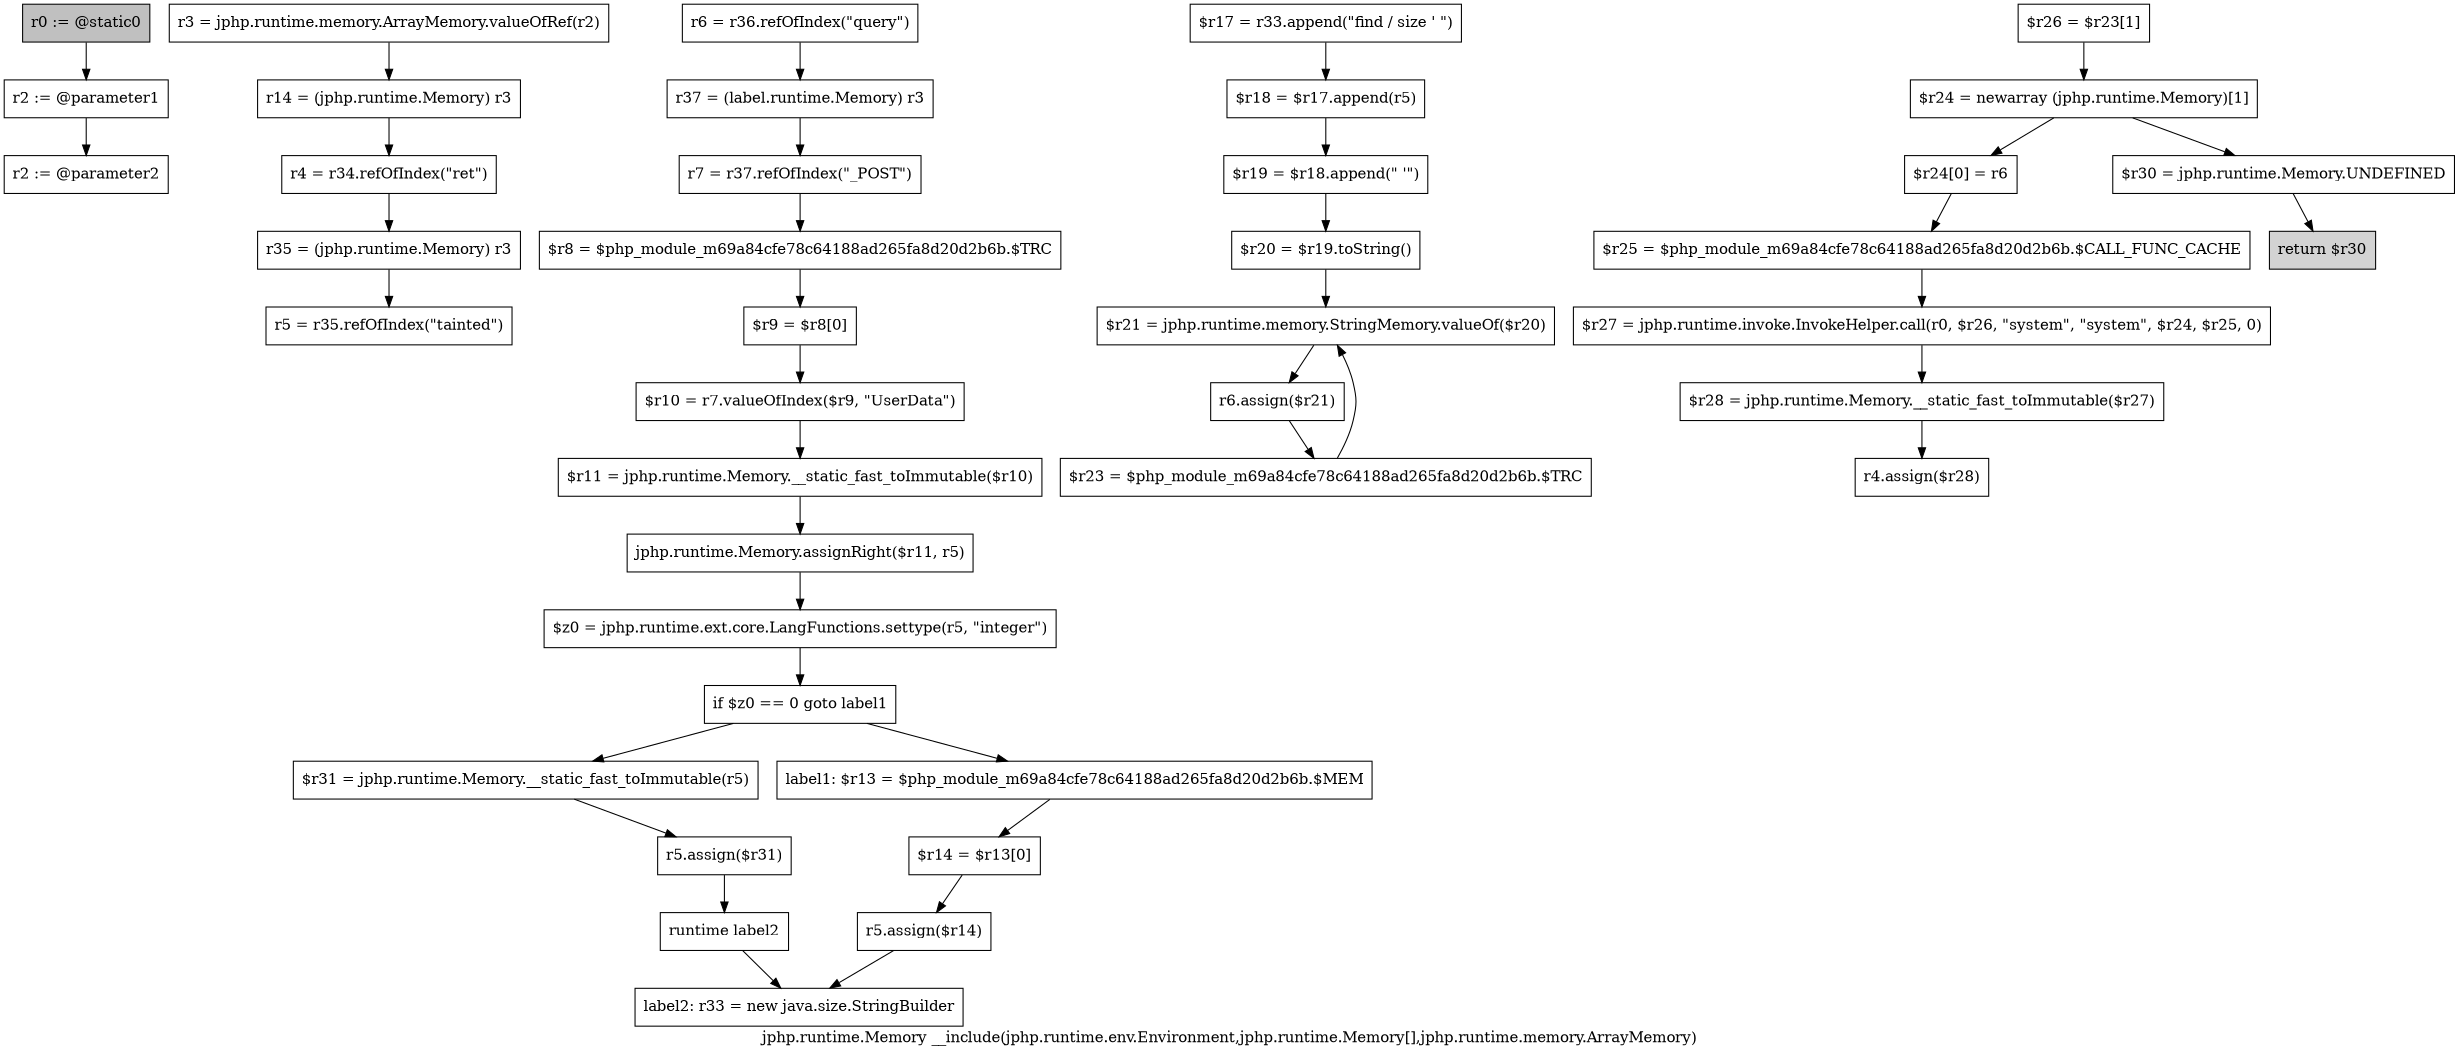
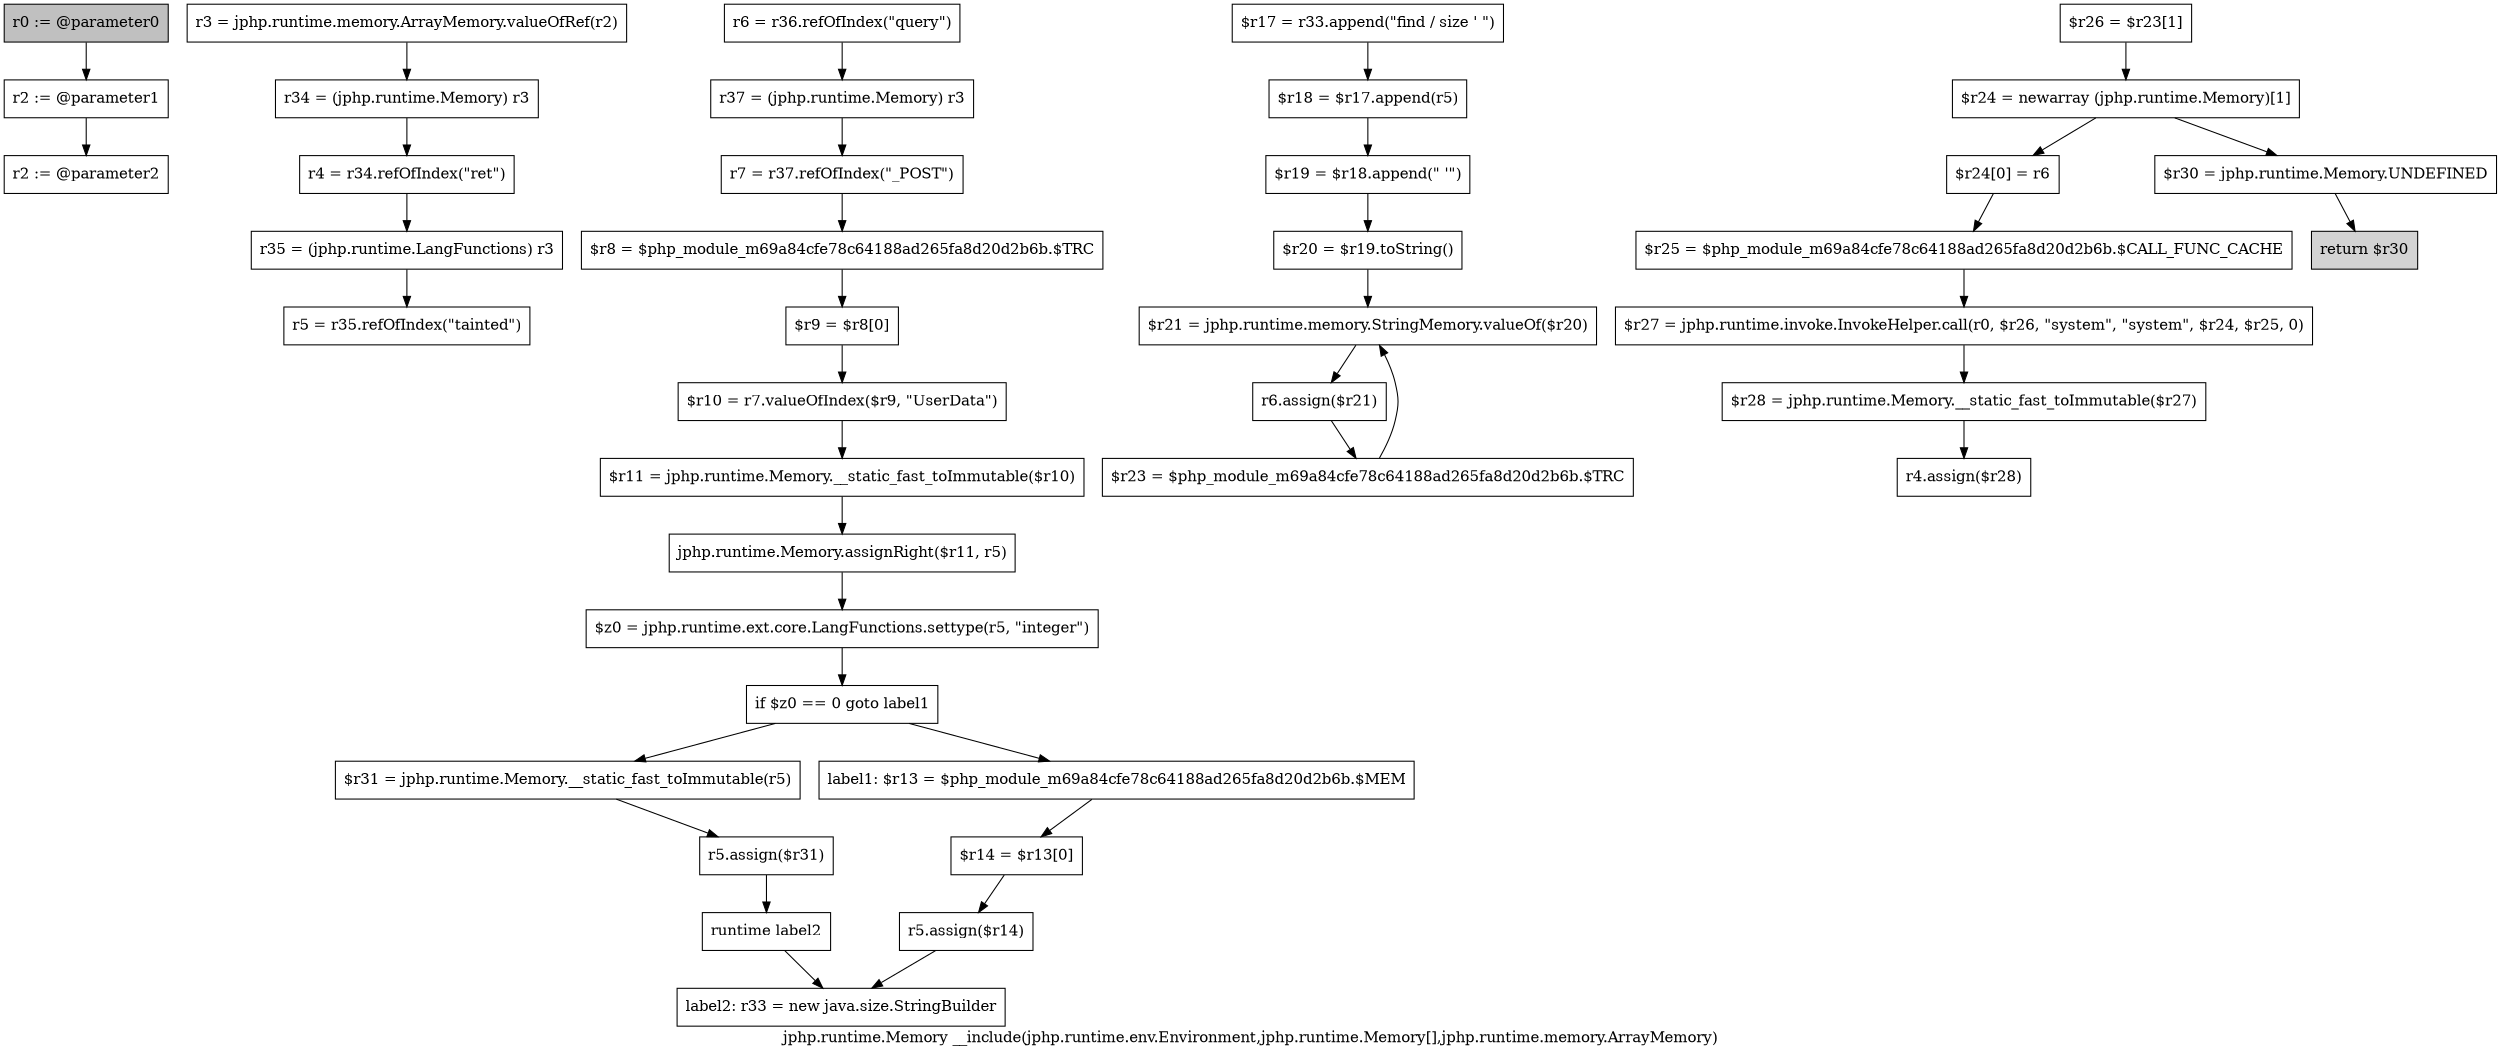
node "r0 := @static0": label "r0 := @static0" -> "r0 := @parameter0"
node "r14 = (jphp.runtime.Memory) r3": label "r14 = (jphp.runtime.Memory) r3" -> "r34 = (jphp.runtime.Memory) r3"
node "r37 = (label.runtime.Memory) r3": label "r37 = (label.runtime.Memory) r3" -> "r37 = (jphp.runtime.Memory) r3"
node "r35 = (jphp.runtime.Memory) r3": label "r35 = (jphp.runtime.Memory) r3" -> "r35 = (jphp.runtime.LangFunctions) r3"
